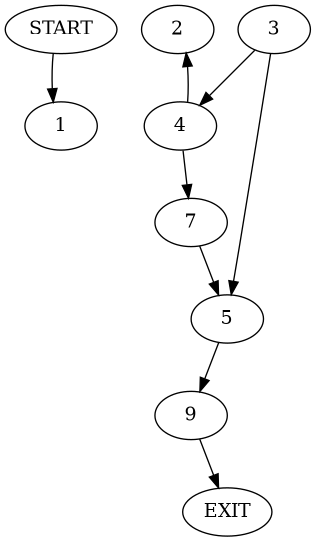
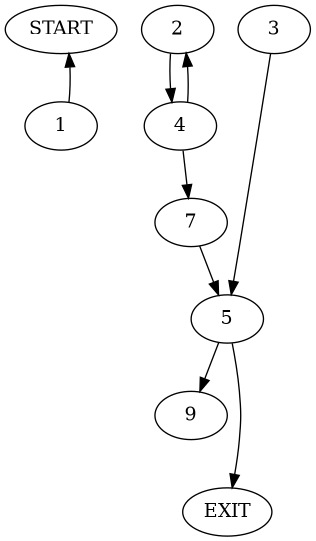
edge "START" -> "1": reversed
edge "3" -> "4": now "2" -> "4"
edge "9" -> "EXIT": now "5" -> "EXIT"
